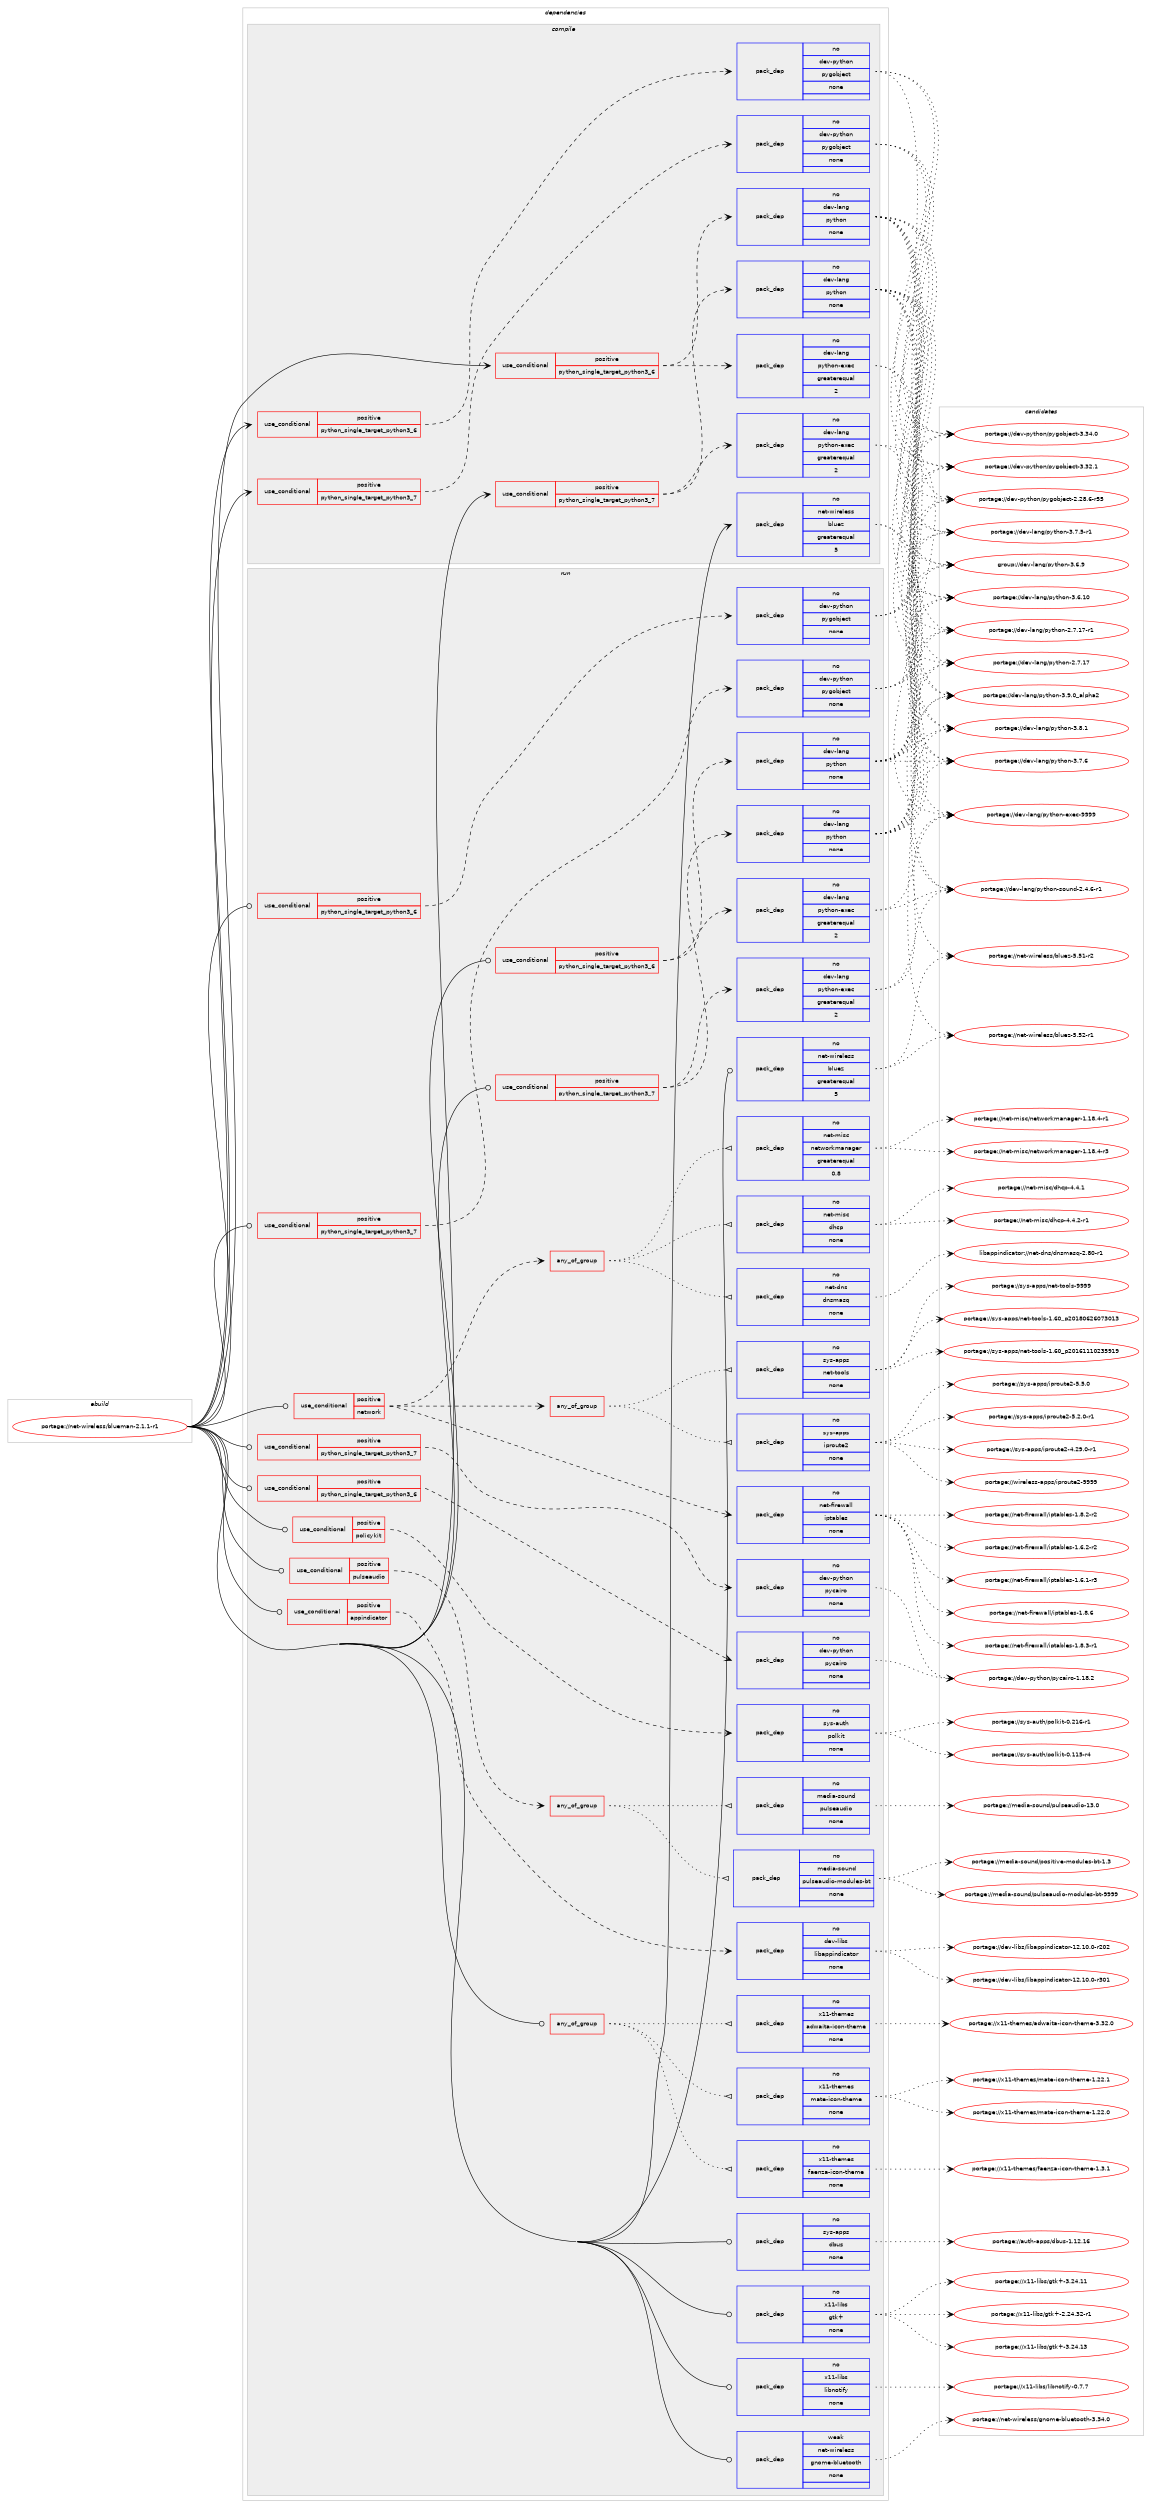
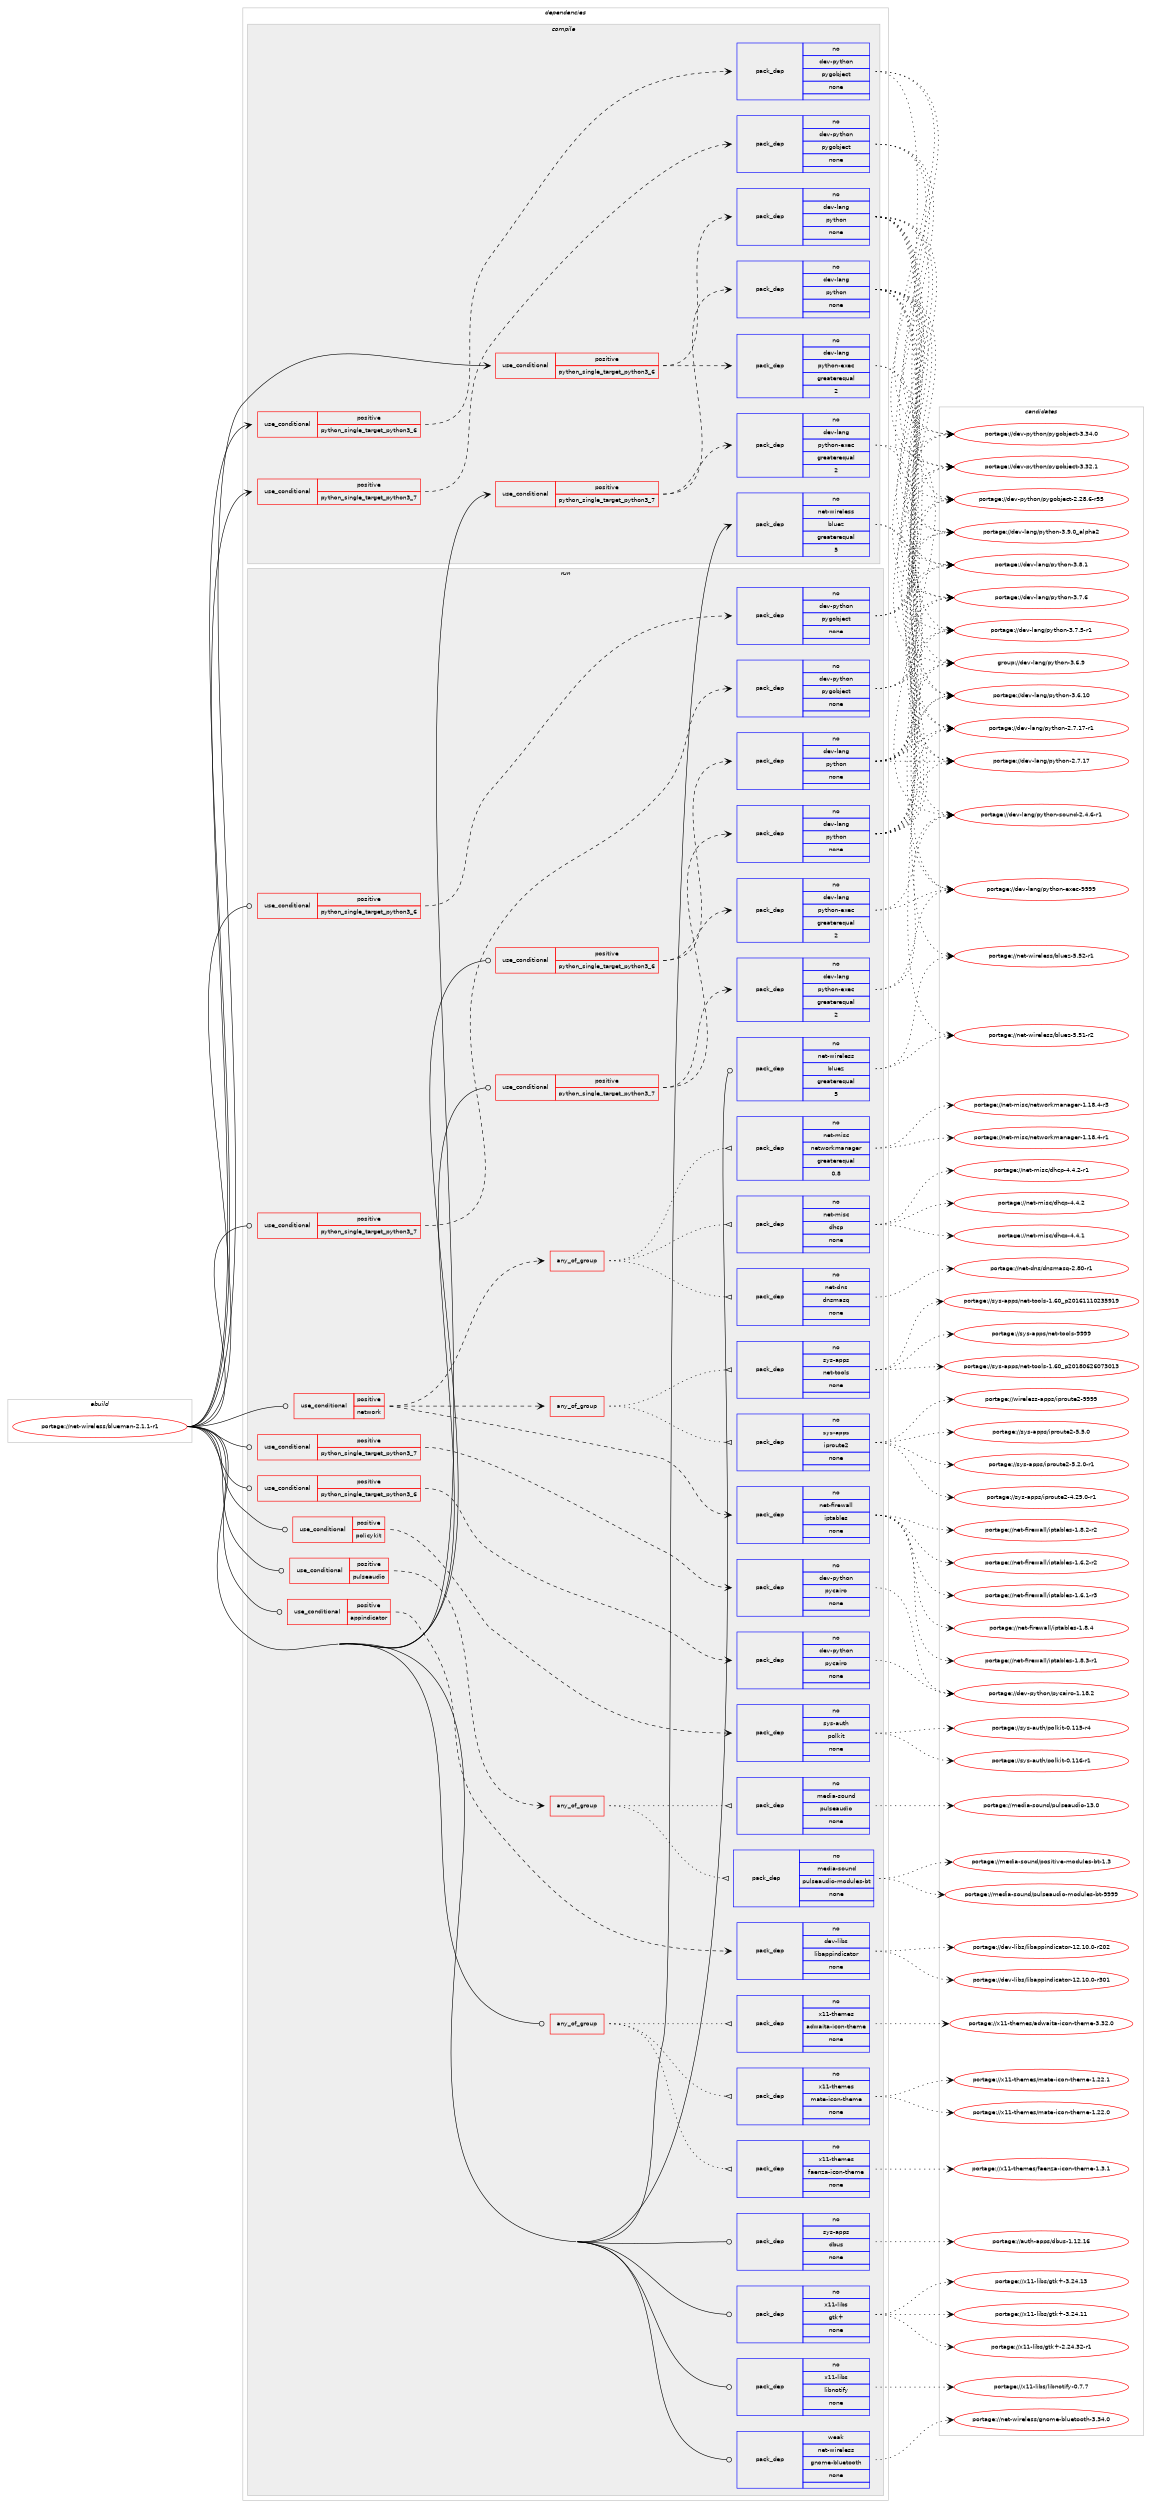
node "portage://net-misc/dhcp-4.4.2": added
node "libappindicator://net-dns/dnsmasq-2.80-r1": label "libappindicator://net-dns/dnsmasq-2.80-r1" -> "portage://net-dns/dnsmasq-2.80-r1"
node "portage://net-firewall/iptables-1.8.6": label "portage://net-firewall/iptables-1.8.6" -> "portage://net-firewall/iptables-1.8.4"
node "portage://sys-auth/polkit-0.216-r1": label "portage://sys-auth/polkit-0.216-r1" -> "portage://sys-auth/polkit-0.116-r1"
